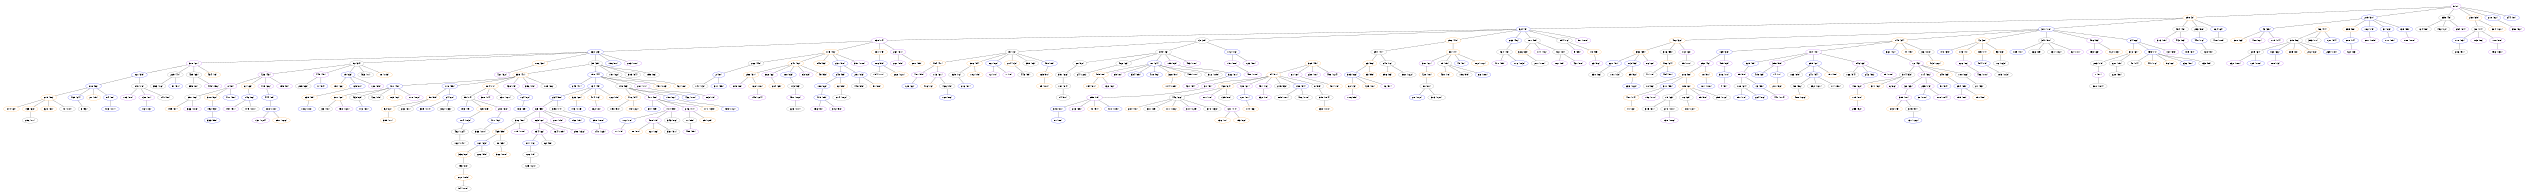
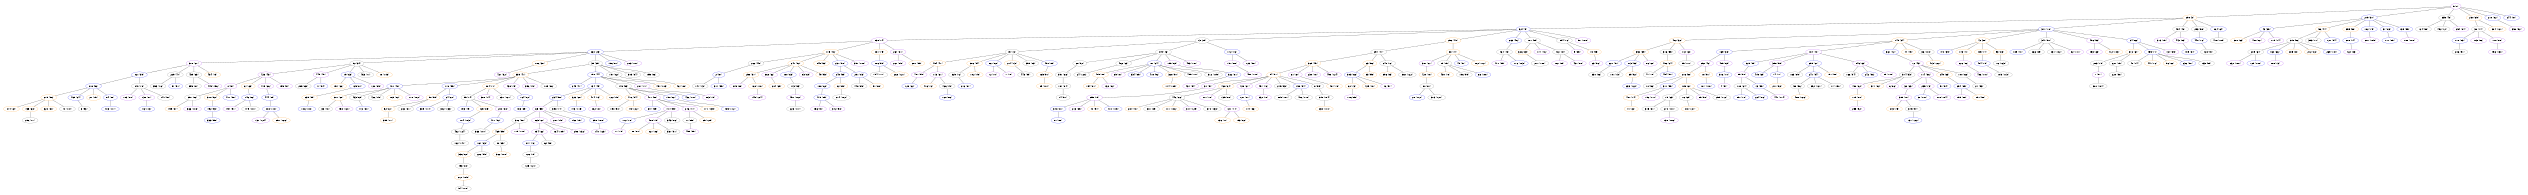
edge "279 (37)" -- "56 (44)": added
edge "297 (47)" -- "365 (49)": added
